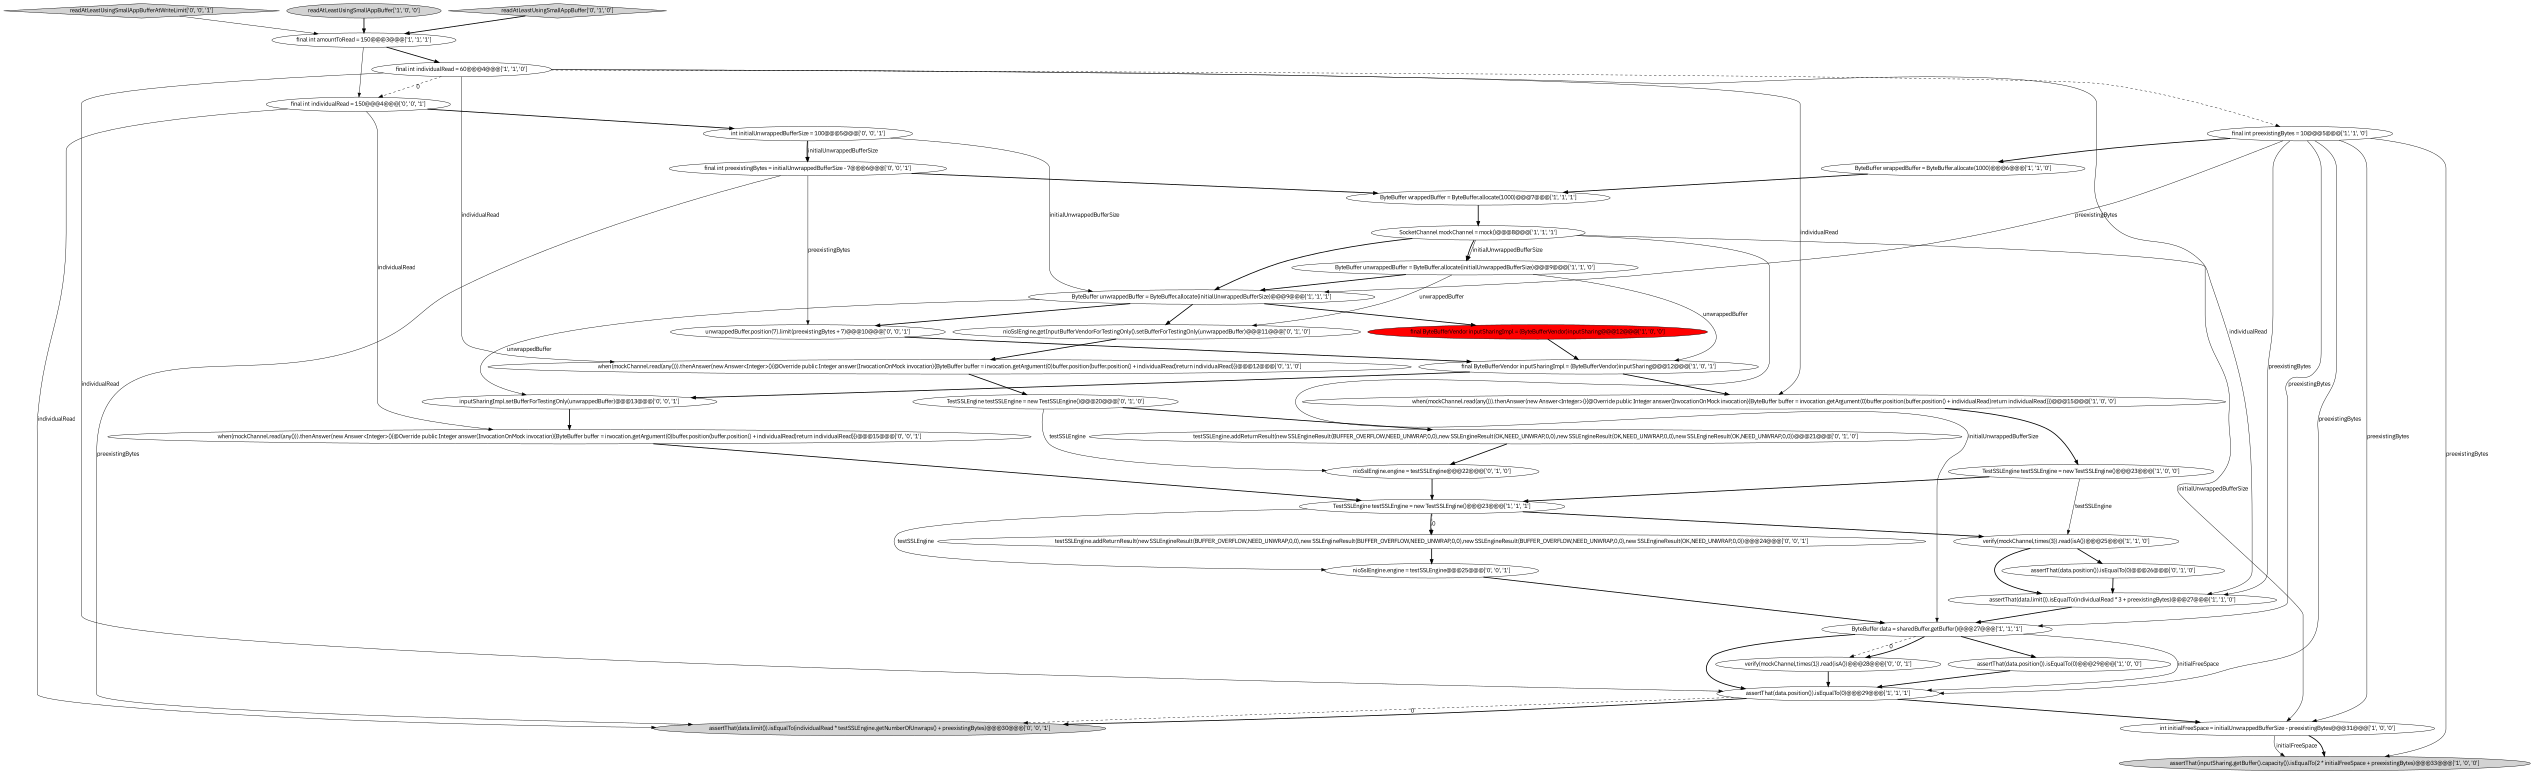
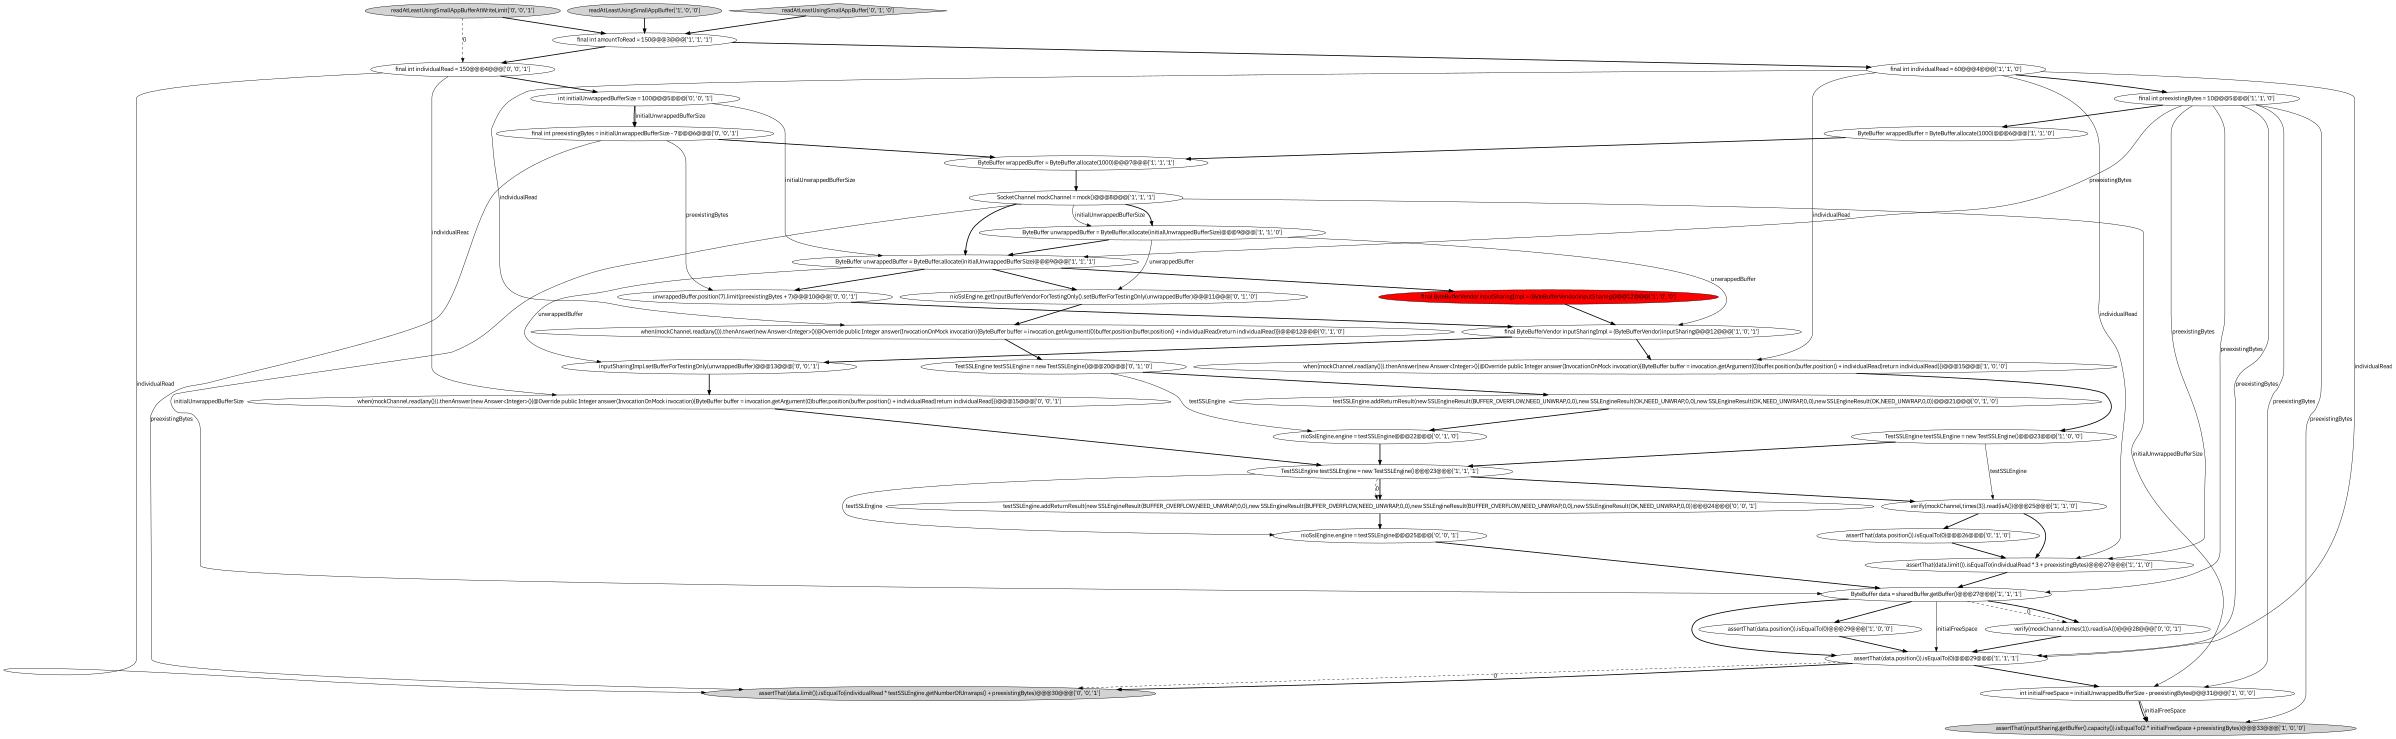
node "readAtLeastUsingSmallAppBufferAtWriteLimit['0', '0', '1']": shape diamond -> ellipse
edge "readAtLeastUsingSmallAppBufferAtWriteLimit['0', '0', '1']" -> "final int amountToRead = 150@@@3@@@['1', '1', '1']": style solid -> bold
edge "final int amountToRead = 150@@@3@@@['1', '1', '1']" -> "final int individualRead = 150@@@4@@@['0', '0', '1']": style solid -> bold
edge "final int individualRead = 60@@@4@@@['1', '1', '0']" -> "final int preexistingBytes = 10@@@5@@@['1', '1', '0']": style dashed -> bold
edge "final int individualRead = 60@@@4@@@['1', '1', '0']" -> "final int individualRead = 150@@@4@@@['0', '0', '1']": now "readAtLeastUsingSmallAppBufferAtWriteLimit['0', '0', '1']" -> "final int individualRead = 150@@@4@@@['0', '0', '1']"
